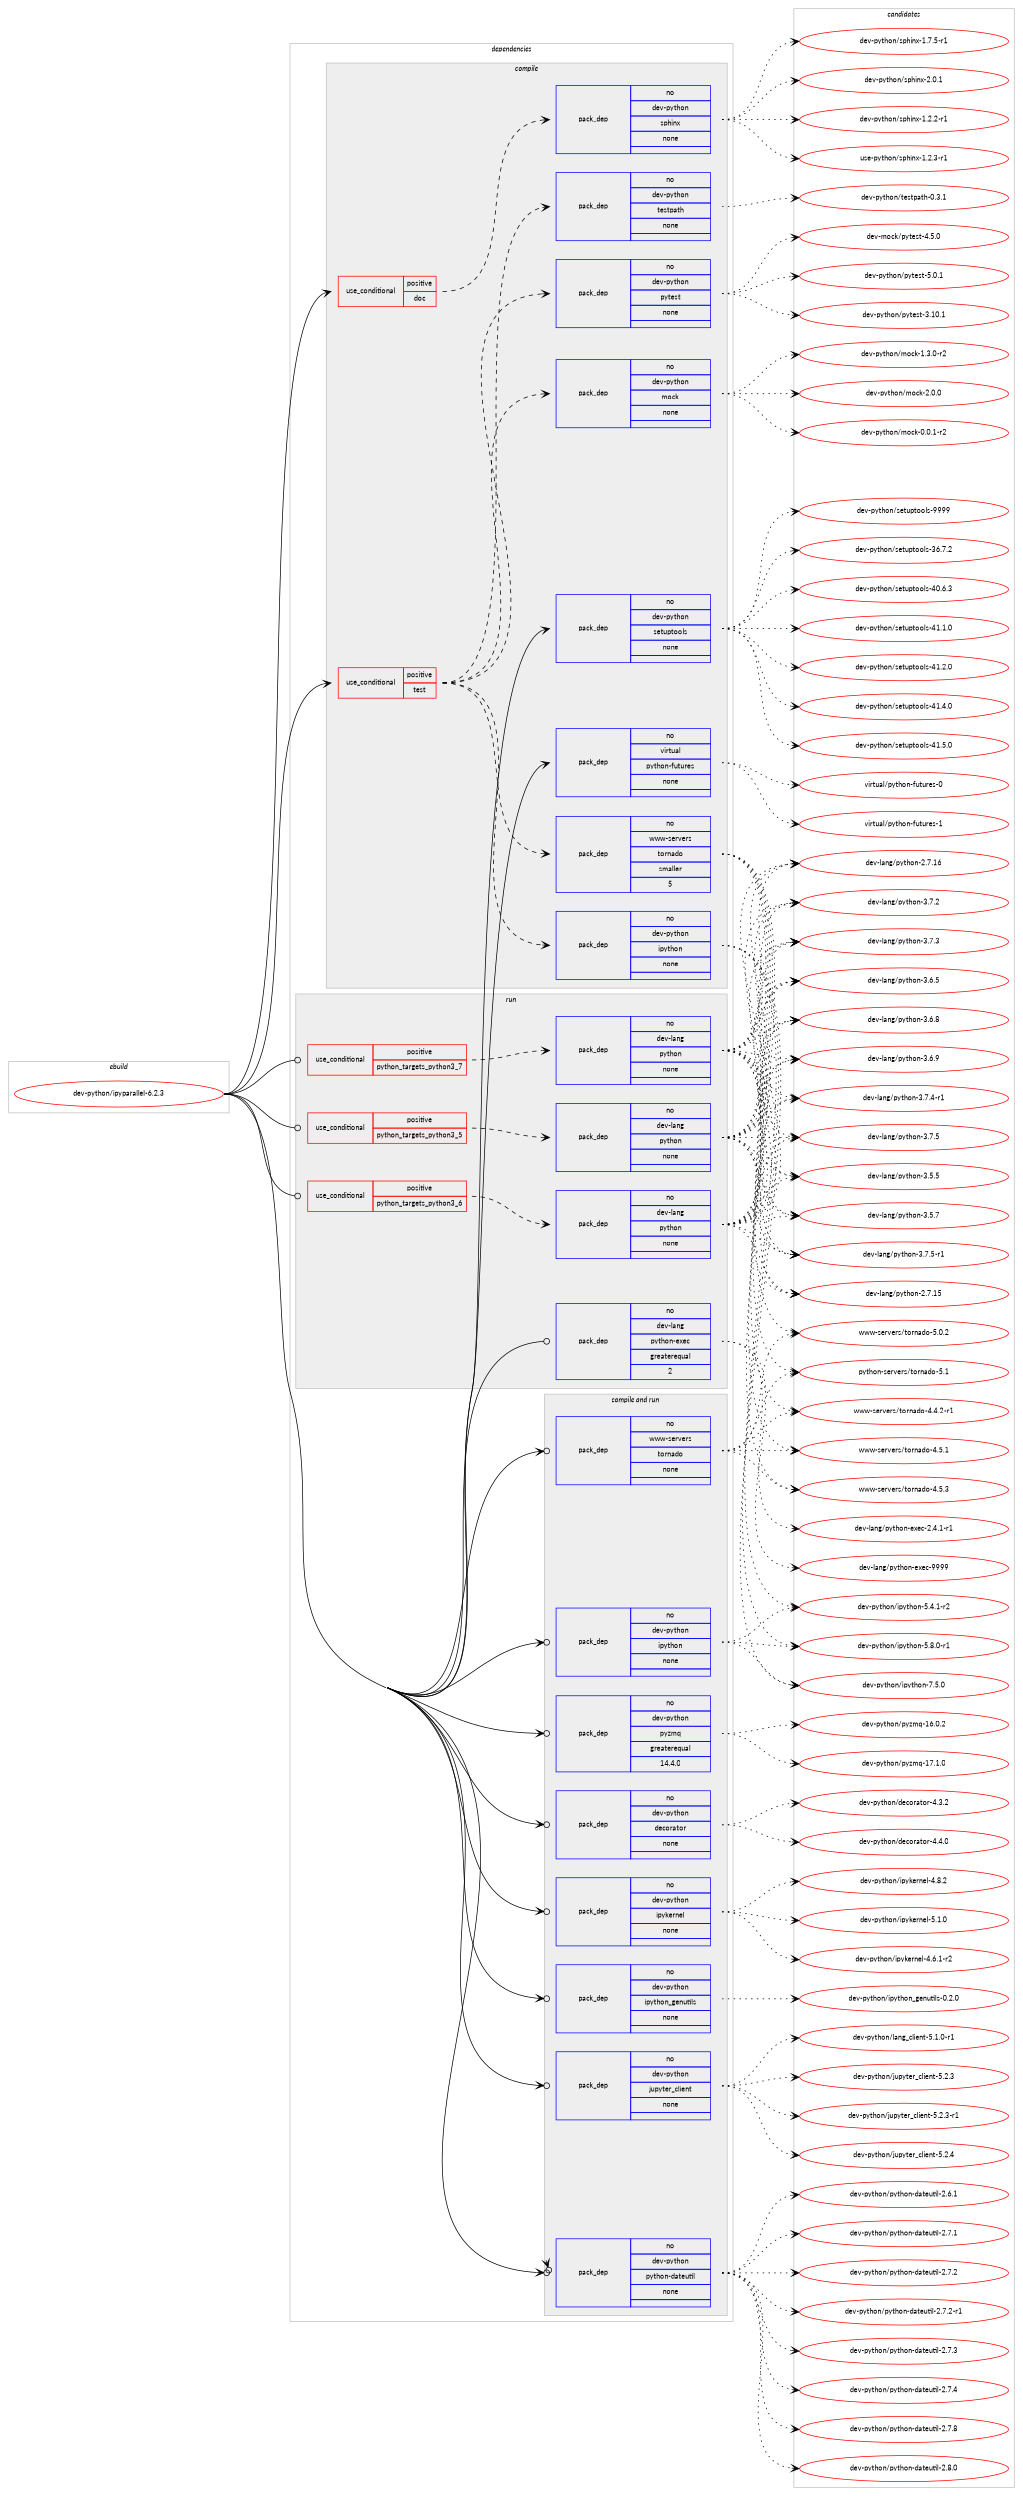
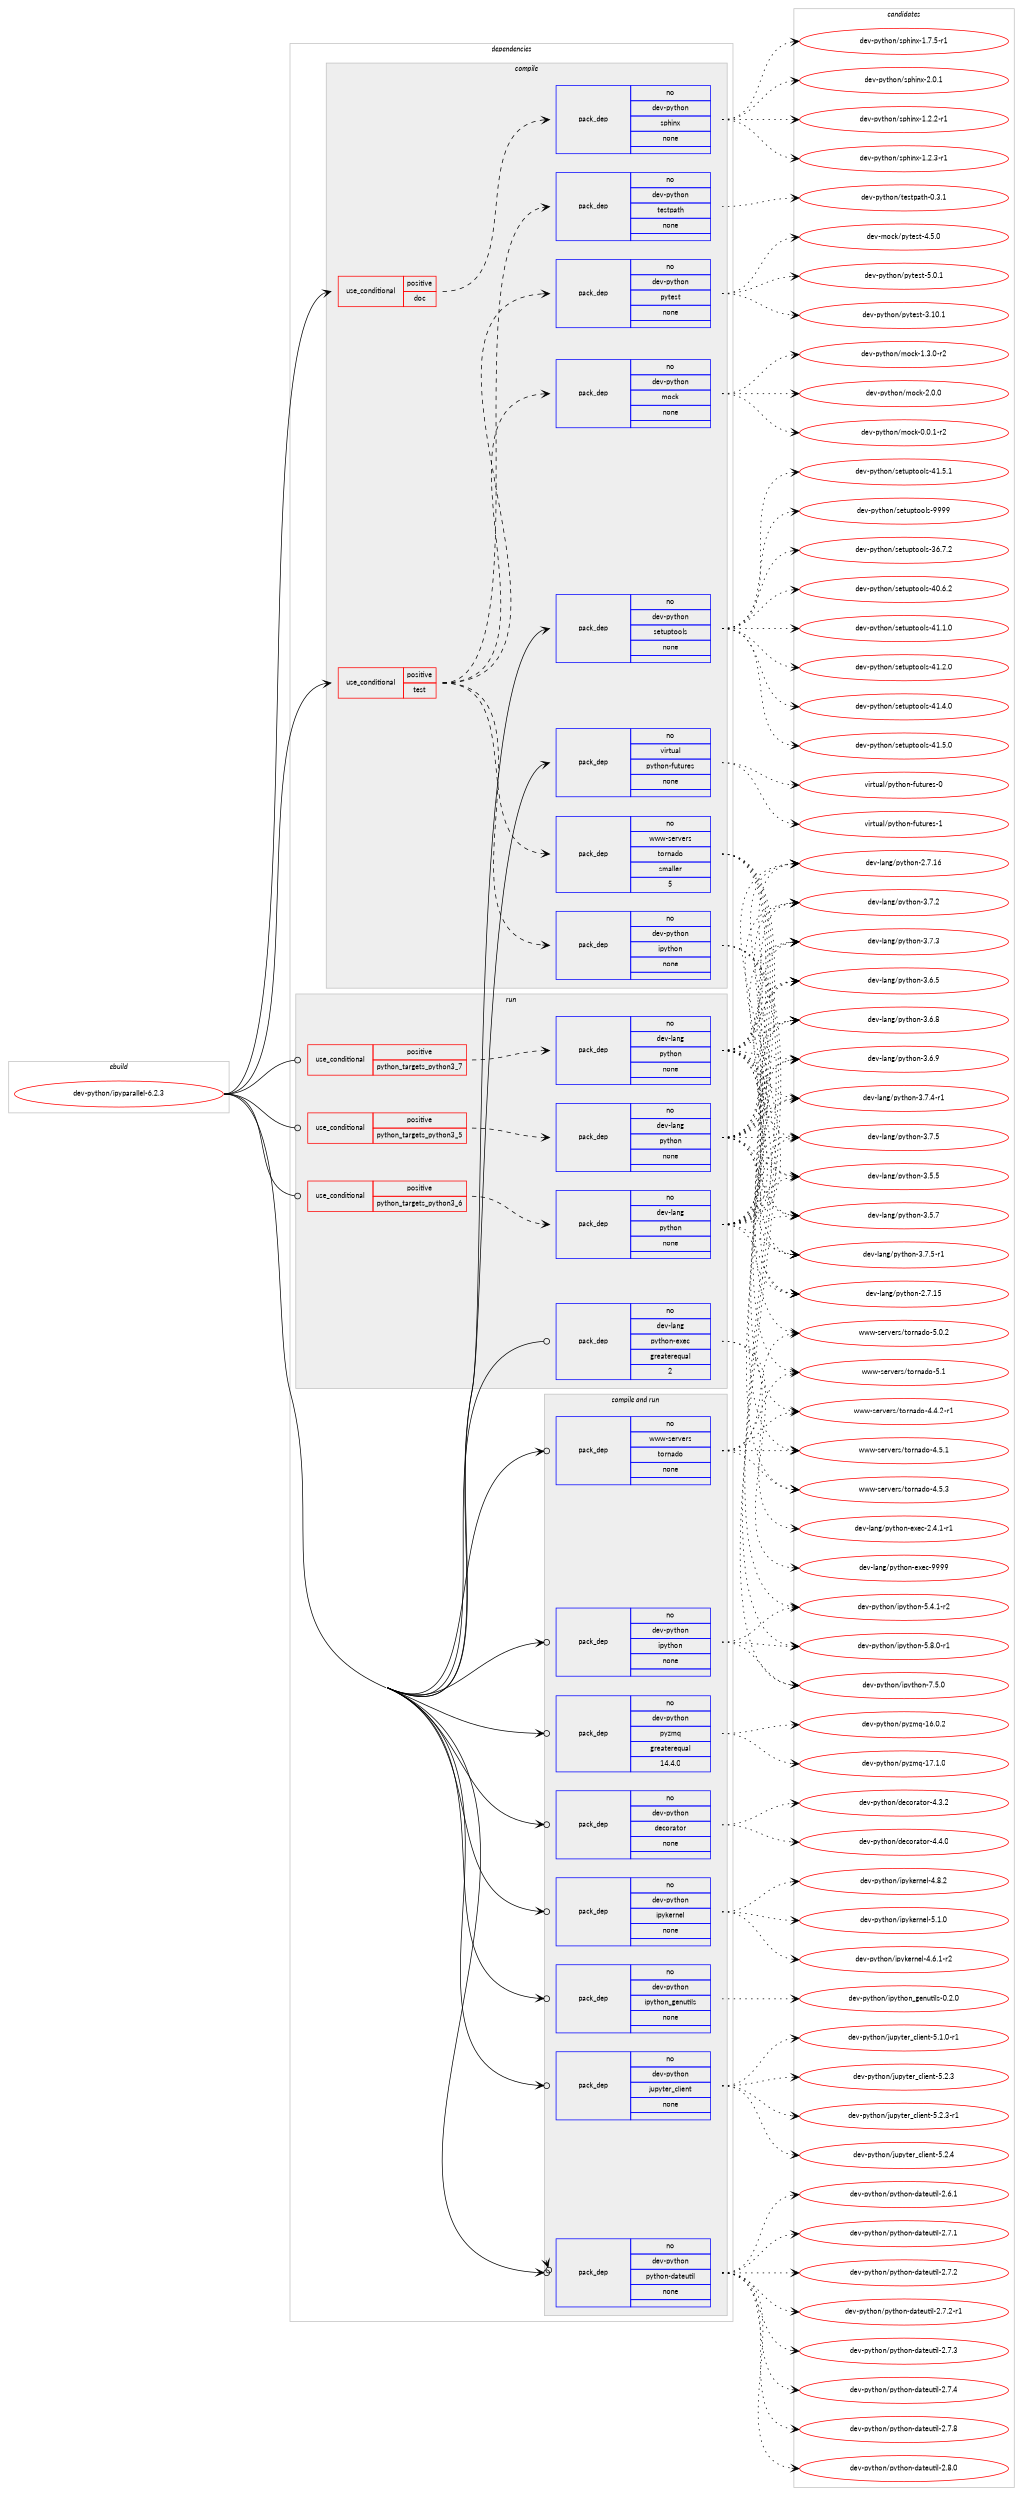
node "use-python/sphinx-1.2.3-r1": label "use-python/sphinx-1.2.3-r1" -> "dev-python/sphinx-1.2.3-r1"
node "dev-python/setuptools-41.5.1": added
node "dev-python/setuptools-40.6.3": label "dev-python/setuptools-40.6.3" -> "dev-python/setuptools-40.6.2"
node "python-servers/tornado-5.1": label "python-servers/tornado-5.1" -> "www-servers/tornado-5.1"
node "dev-python/lang_client-5.1.0-r1": label "dev-python/lang_client-5.1.0-r1" -> "dev-python/jupyter_client-5.1.0-r1"
